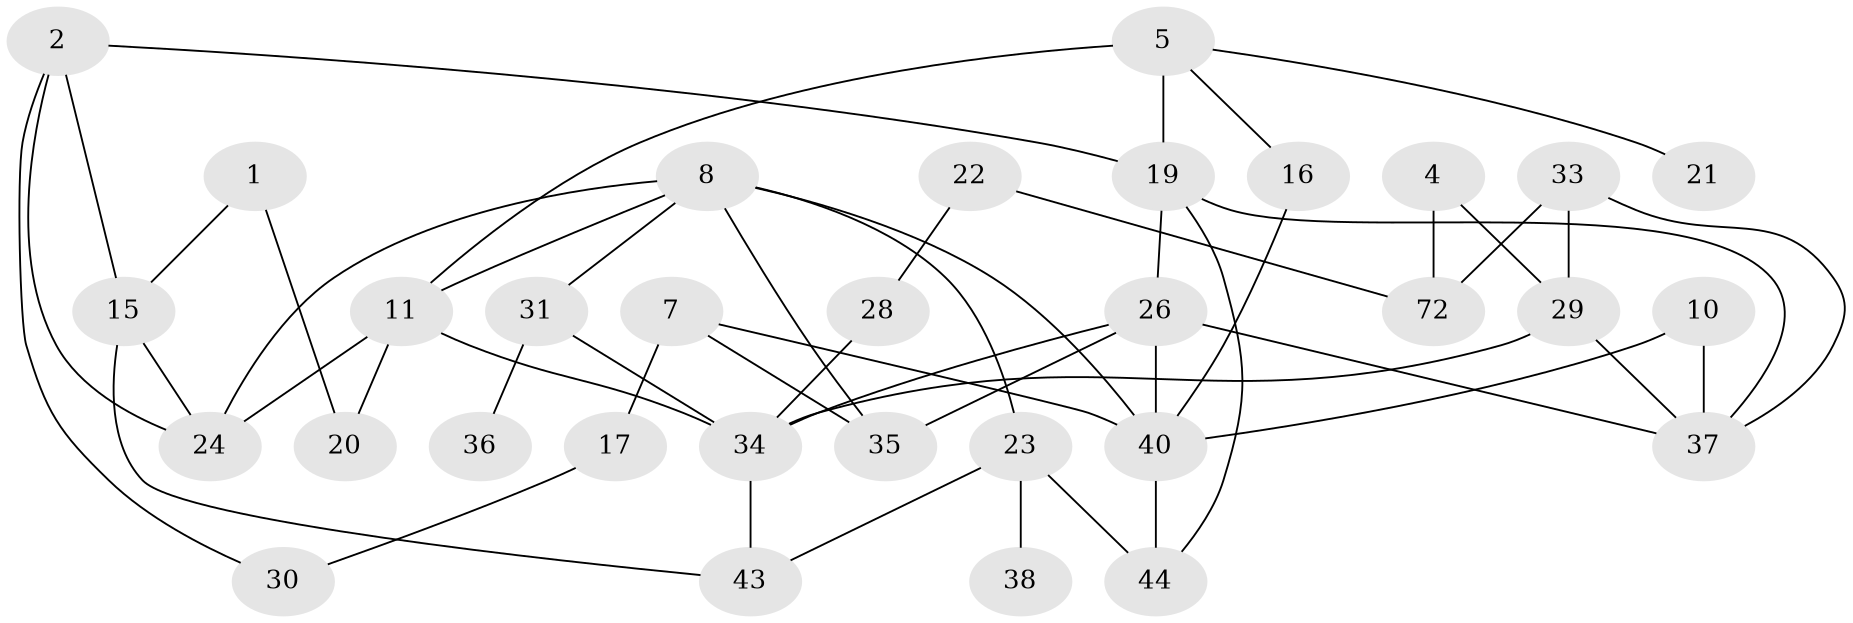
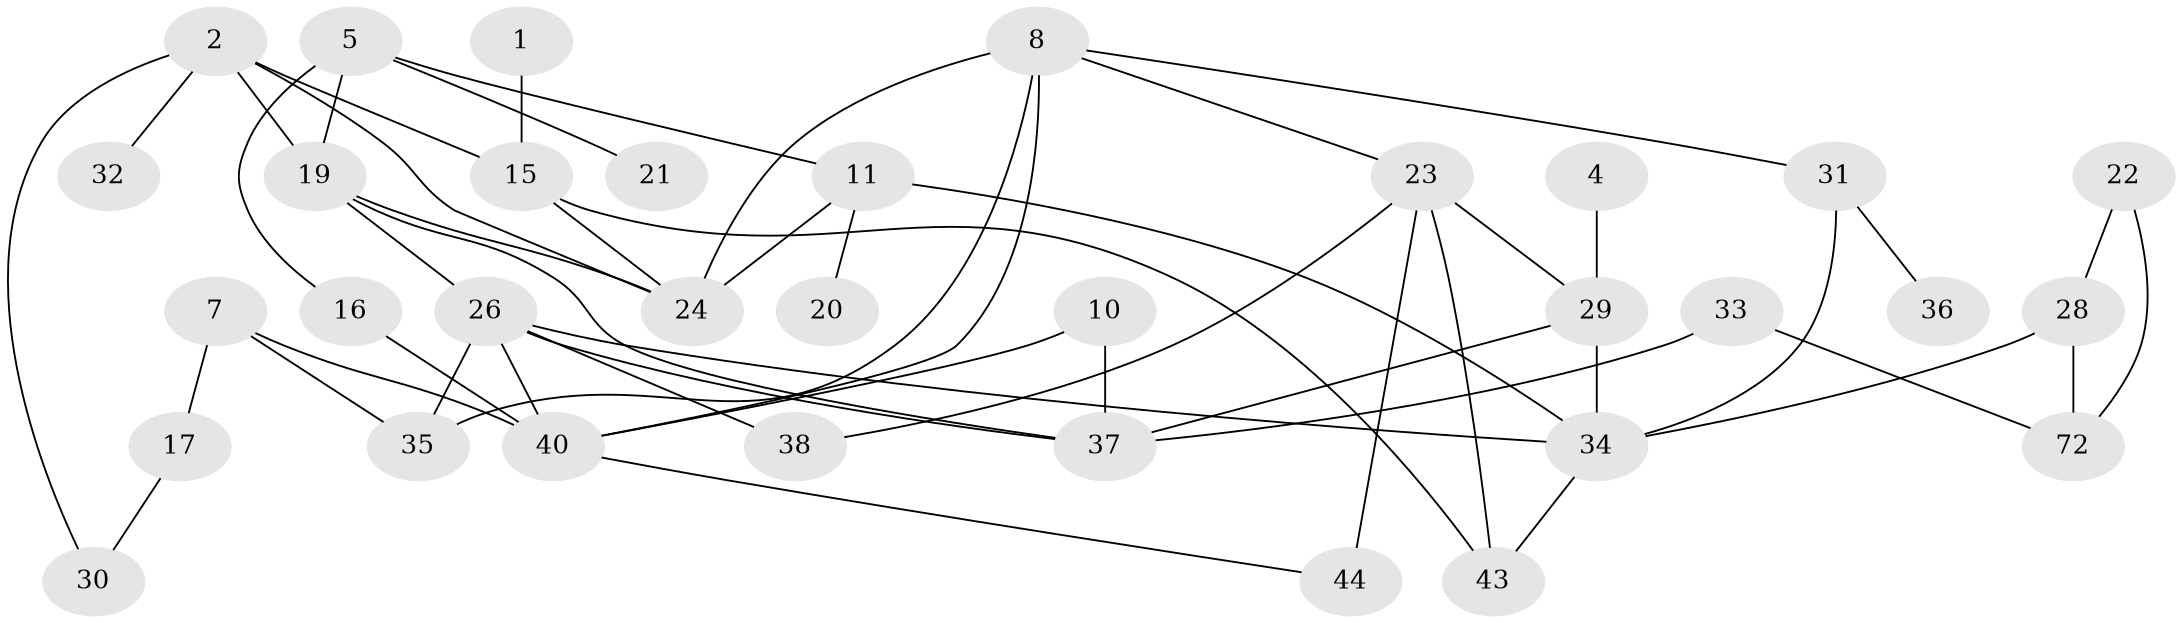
node "32": added
edge "8" -- "11": removed
edge "4" -- "72": now "28" -- "72"
edge "33" -- "29": now "23" -- "29"
edge "1" -- "20": removed
edge "19" -- "44": now "19" -- "24"
edge "26" -- "38": added
